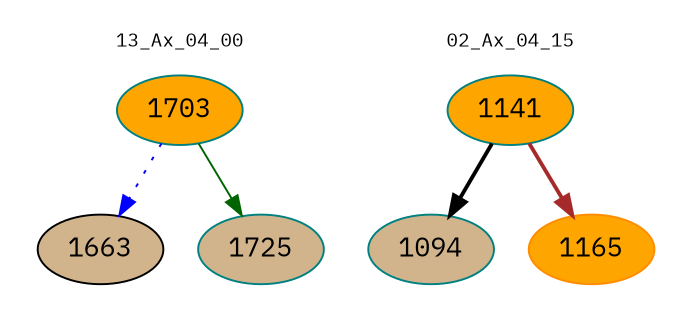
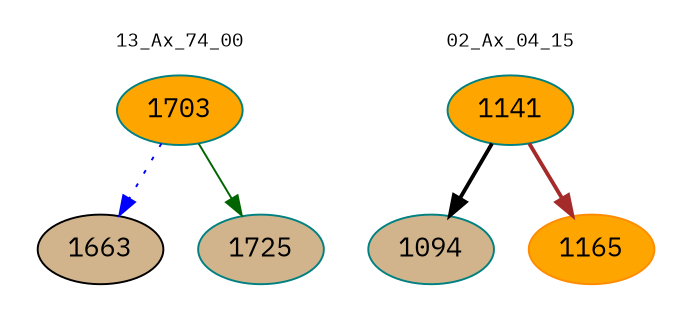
cluster "13_Ax_04_00": label "13_Ax_04_00" -> "13_Ax_74_00"
